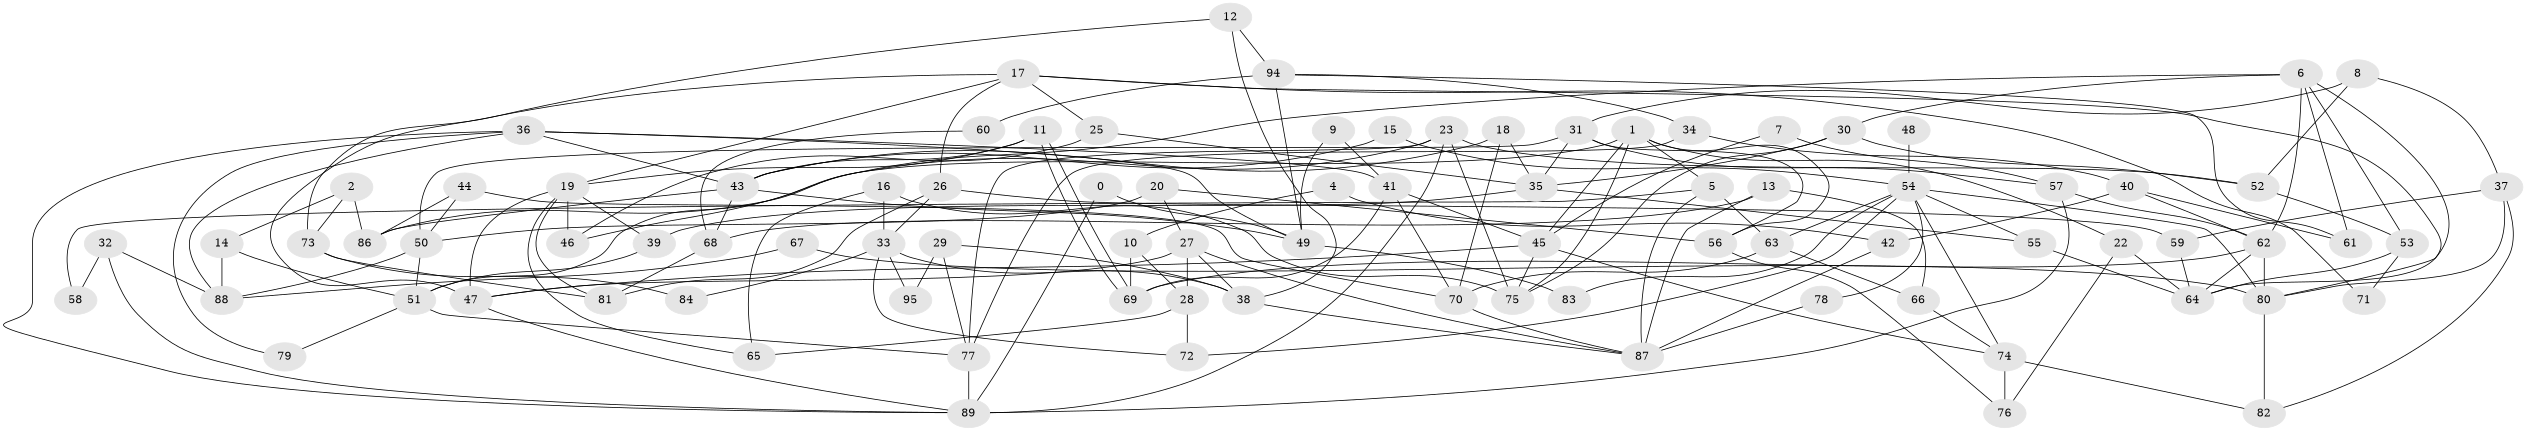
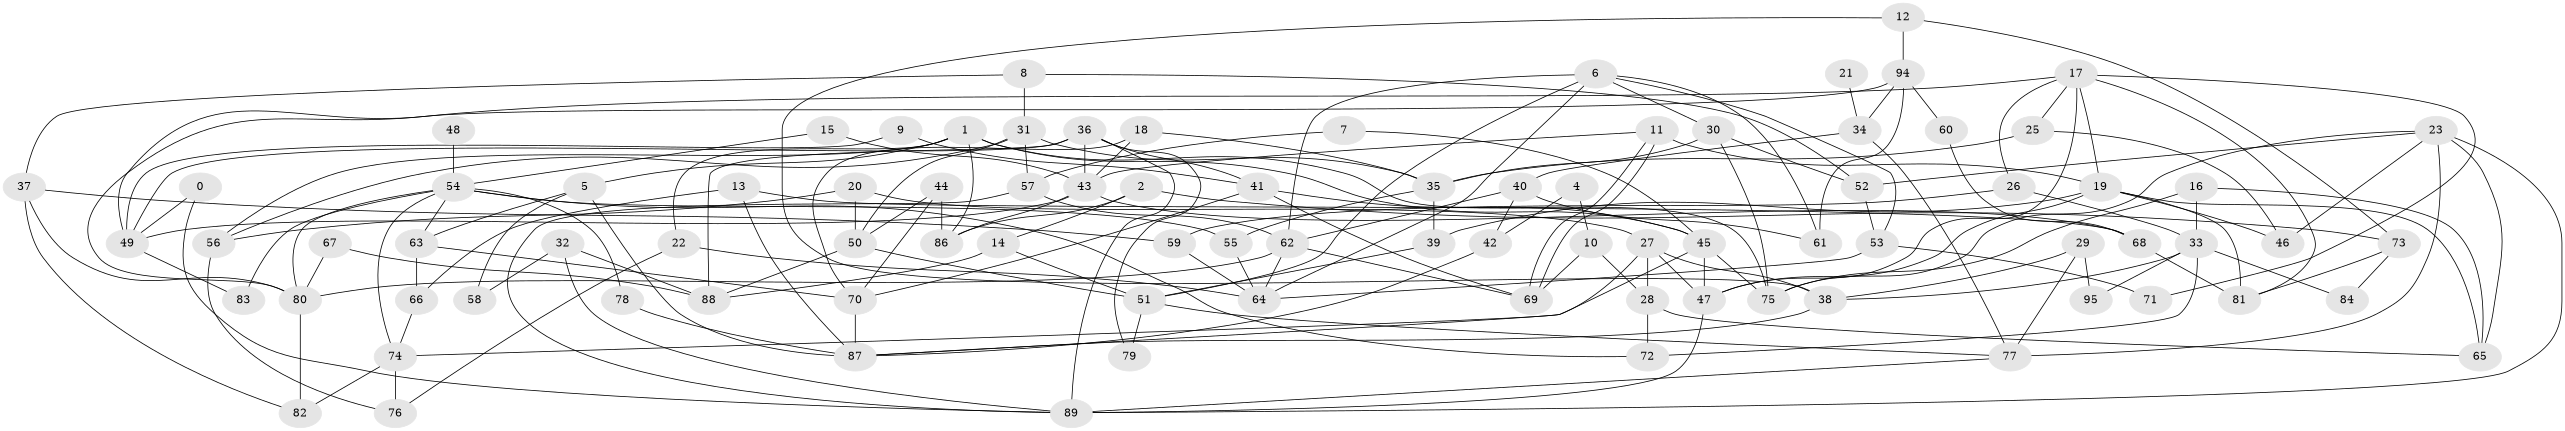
node "21": added
edge "23" -- "65": added
edge "26" -- "81": now "17" -- "81"
